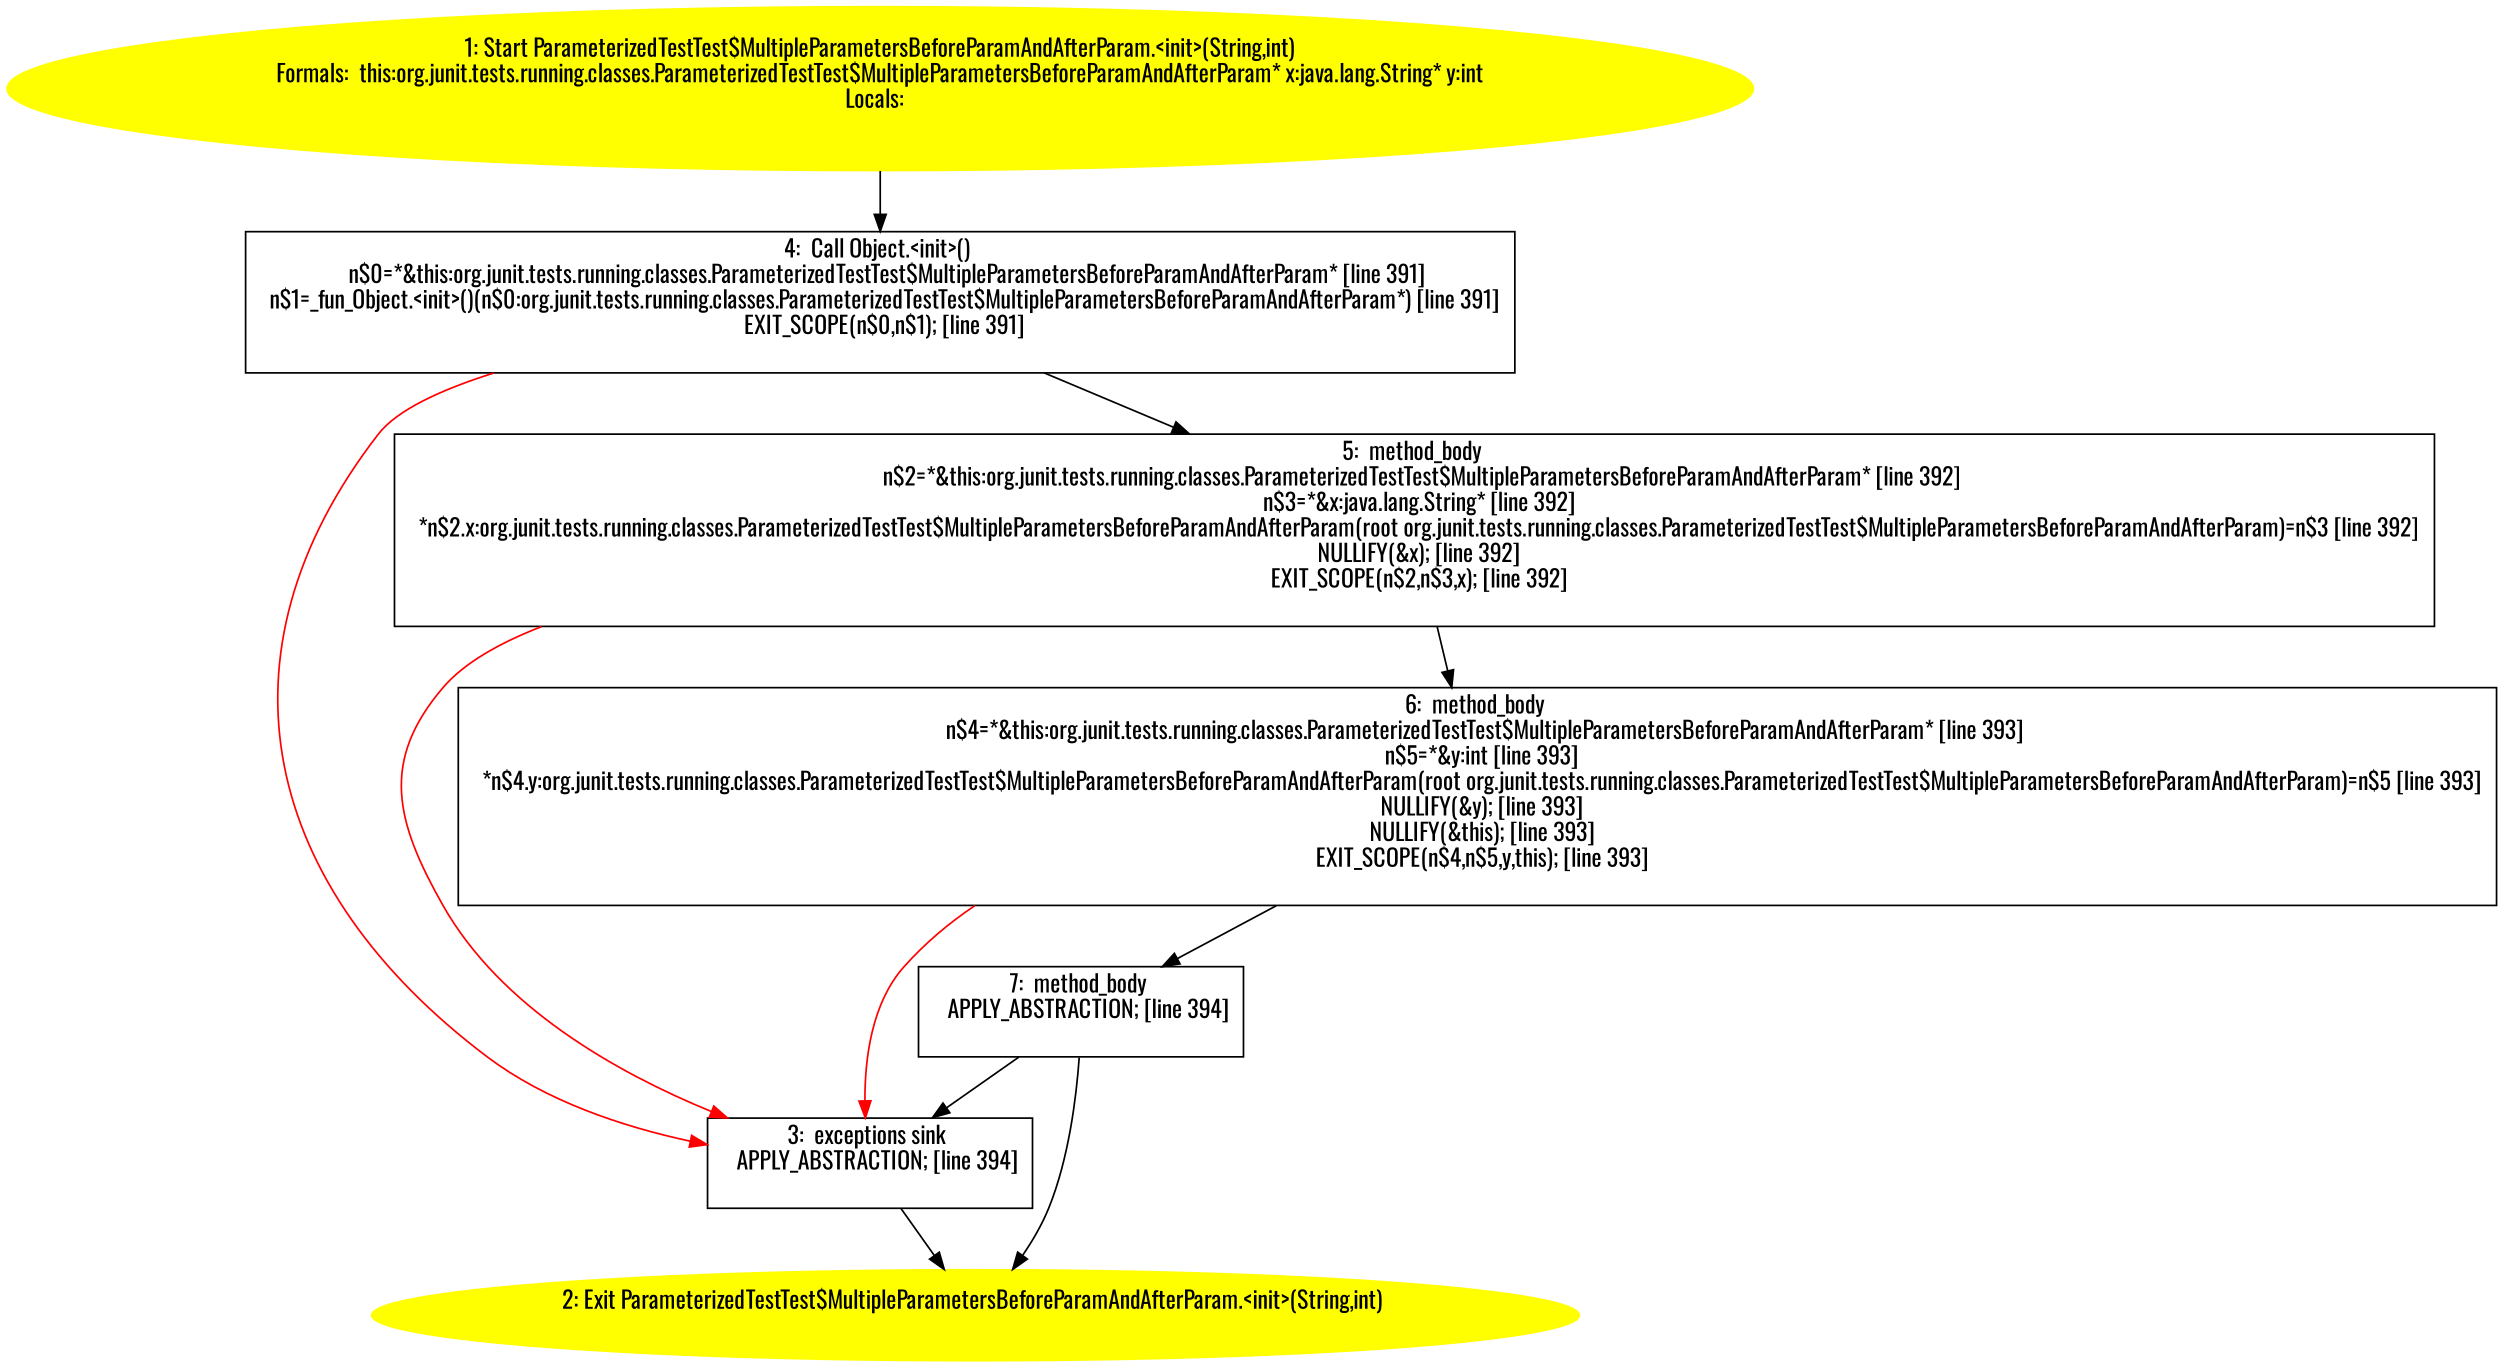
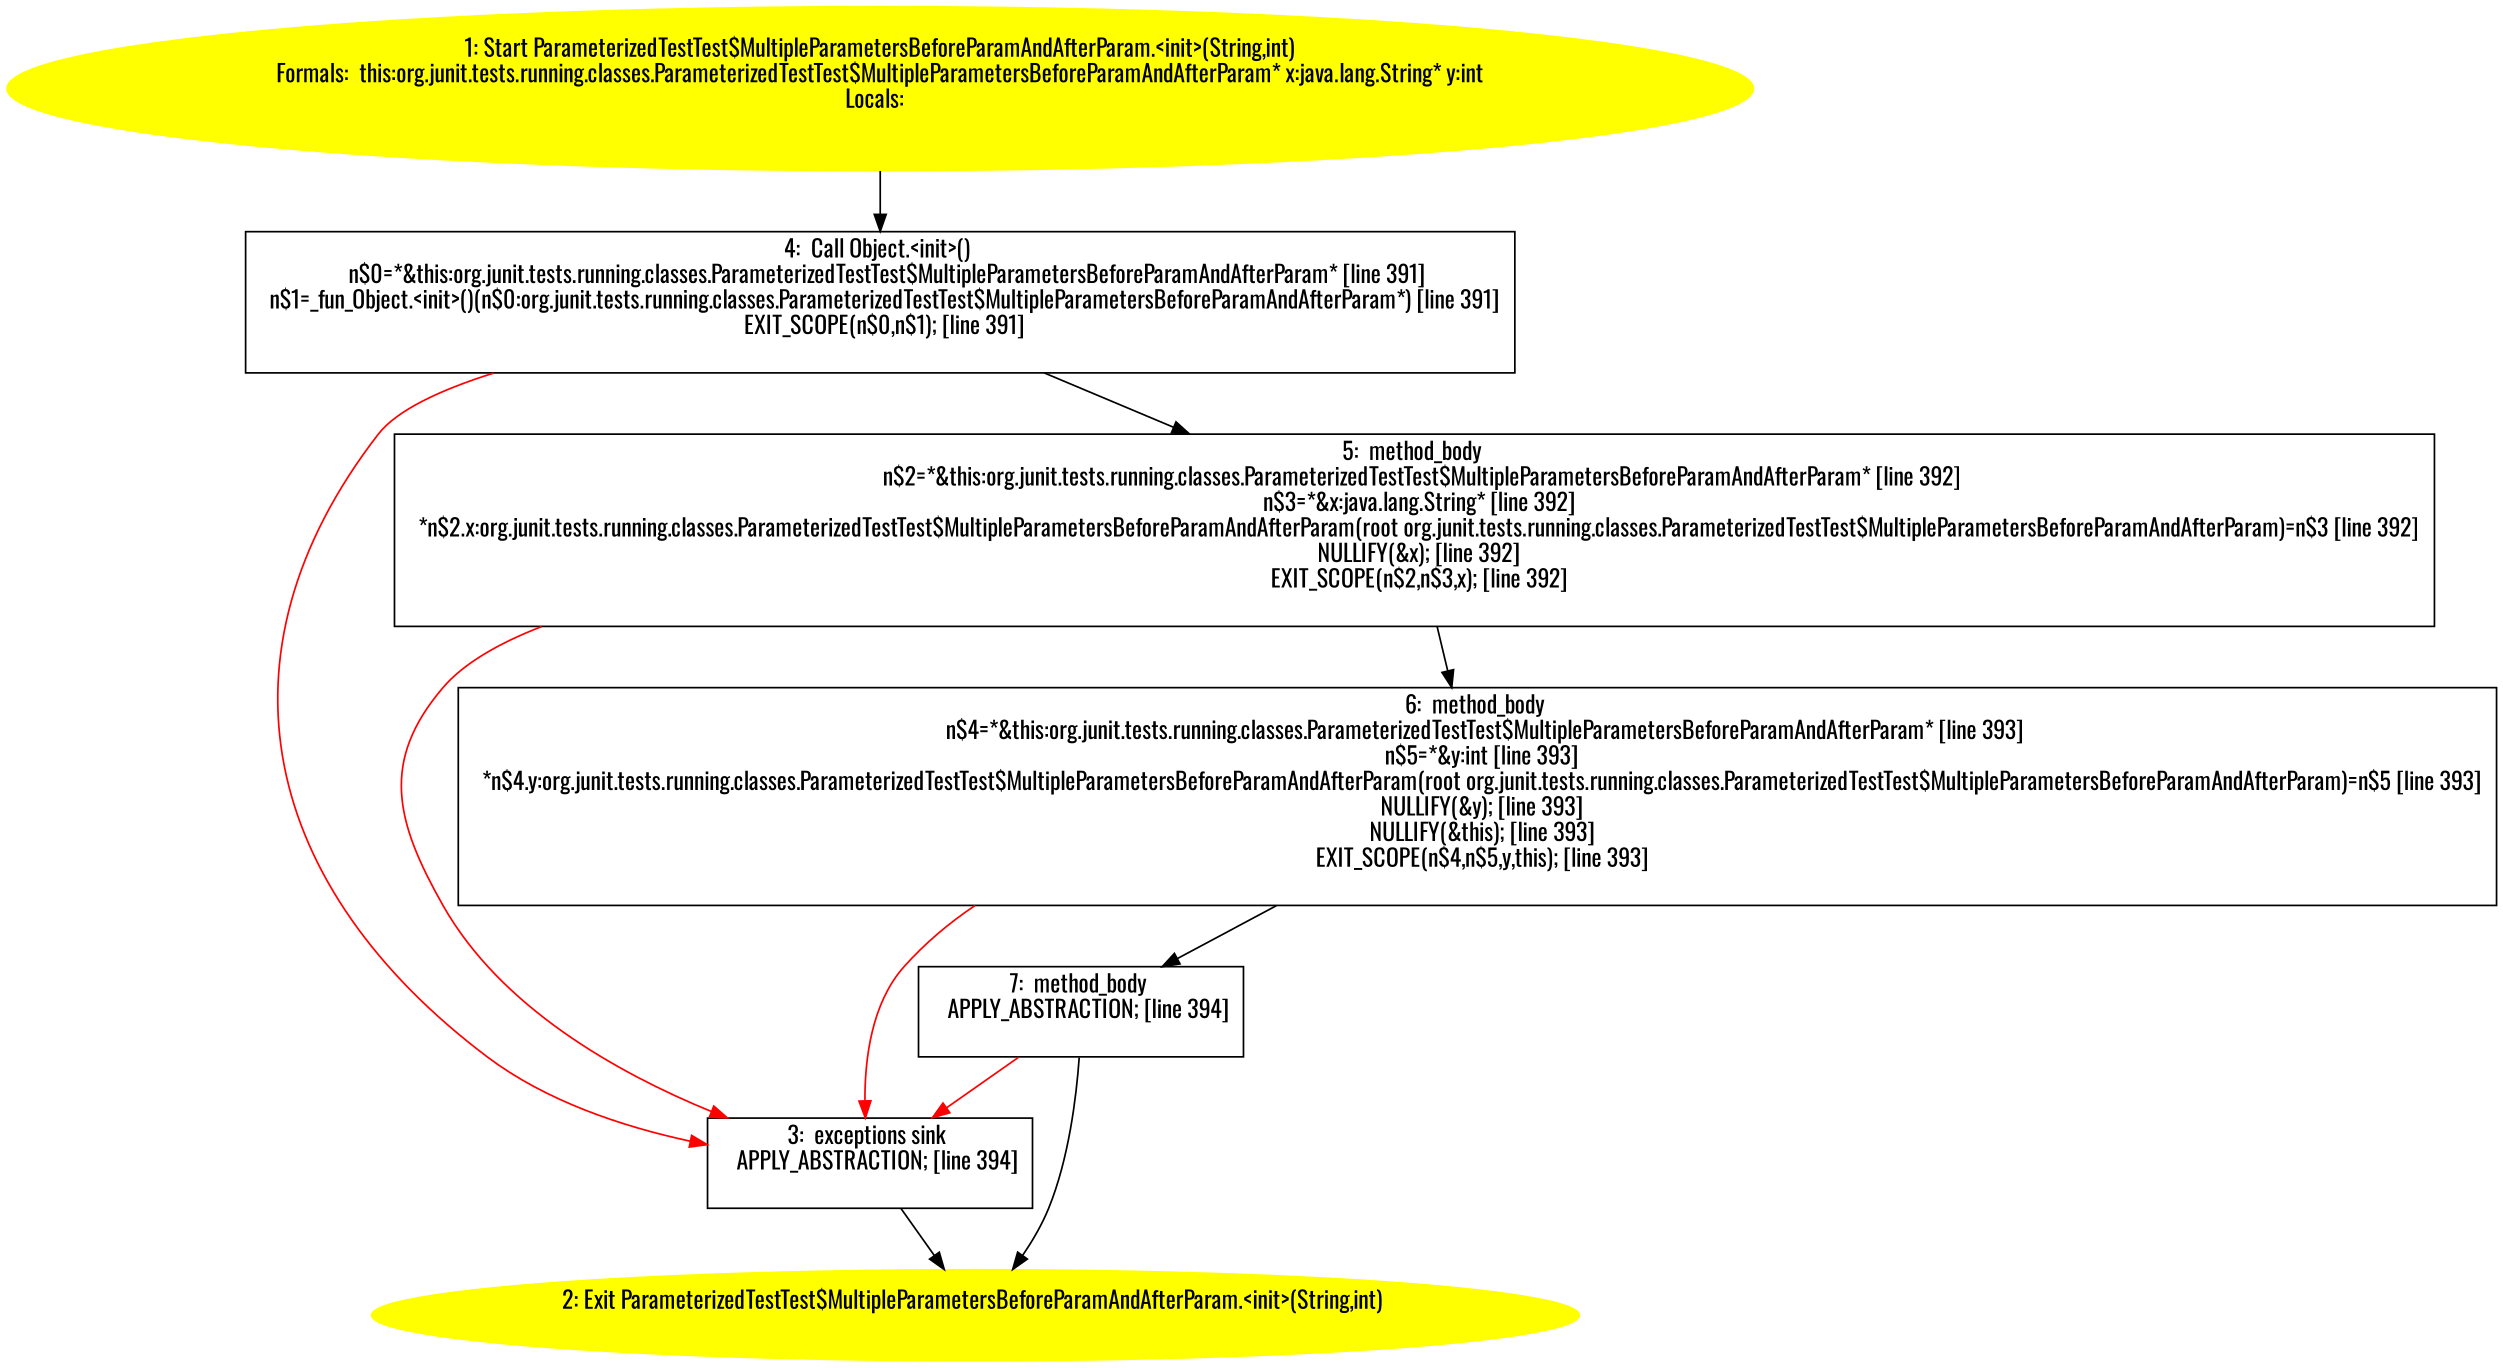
edge "7:  method_body APPLY_ABSTRACTION; [line 394]" -> "3:  exceptions sink APPLY_ABSTRACTION; [line 394]": color black -> red
